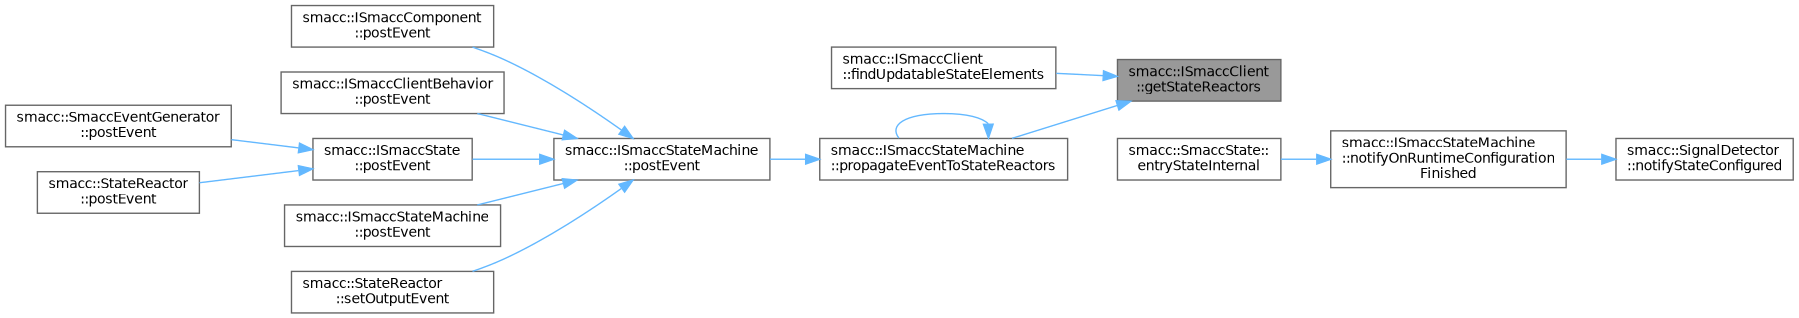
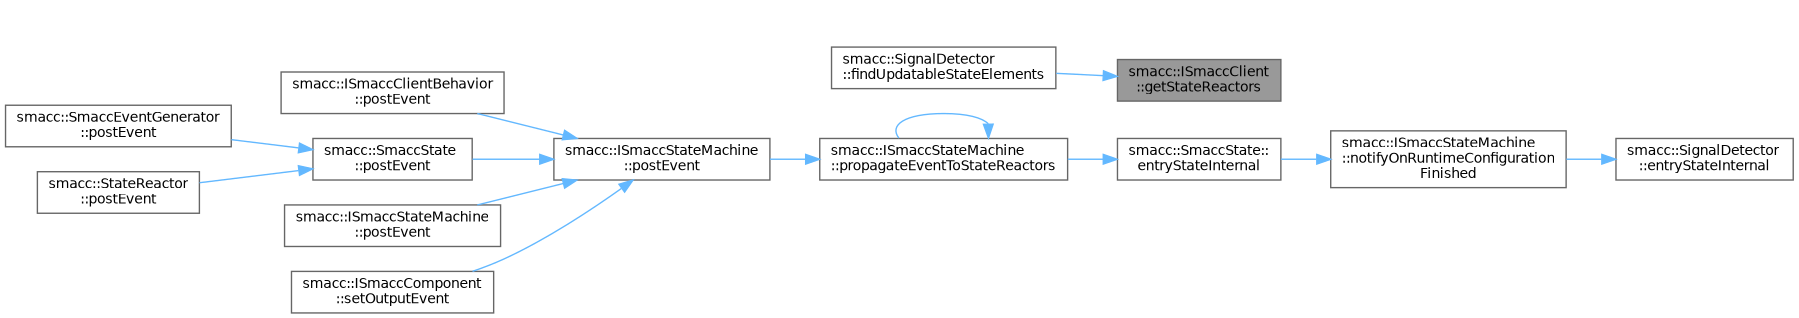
node "smacc::ISmaccComponent ::postEvent": removed
node "smacc::ISmaccClient ::findUpdatableStateElements": label "smacc::ISmaccClient ::findUpdatableStateElements" -> "smacc::SignalDetector ::findUpdatableStateElements"
edge "smacc::ISmaccStateMachine ::propagateEventToStateReactors" -> "smacc::ISmaccClient ::getStateReactors": now "smacc::ISmaccStateMachine ::propagateEventToStateReactors" -> "smacc::SmaccState:: entryStateInternal"
node "smacc::ISmaccState ::postEvent": label "smacc::ISmaccState ::postEvent" -> "smacc::SmaccState ::postEvent"
node "smacc::SignalDetector ::notifyStateConfigured": label "smacc::SignalDetector ::notifyStateConfigured" -> "smacc::SignalDetector ::entryStateInternal"
node "smacc::StateReactor ::setOutputEvent": label "smacc::StateReactor ::setOutputEvent" -> "smacc::ISmaccComponent ::setOutputEvent"
